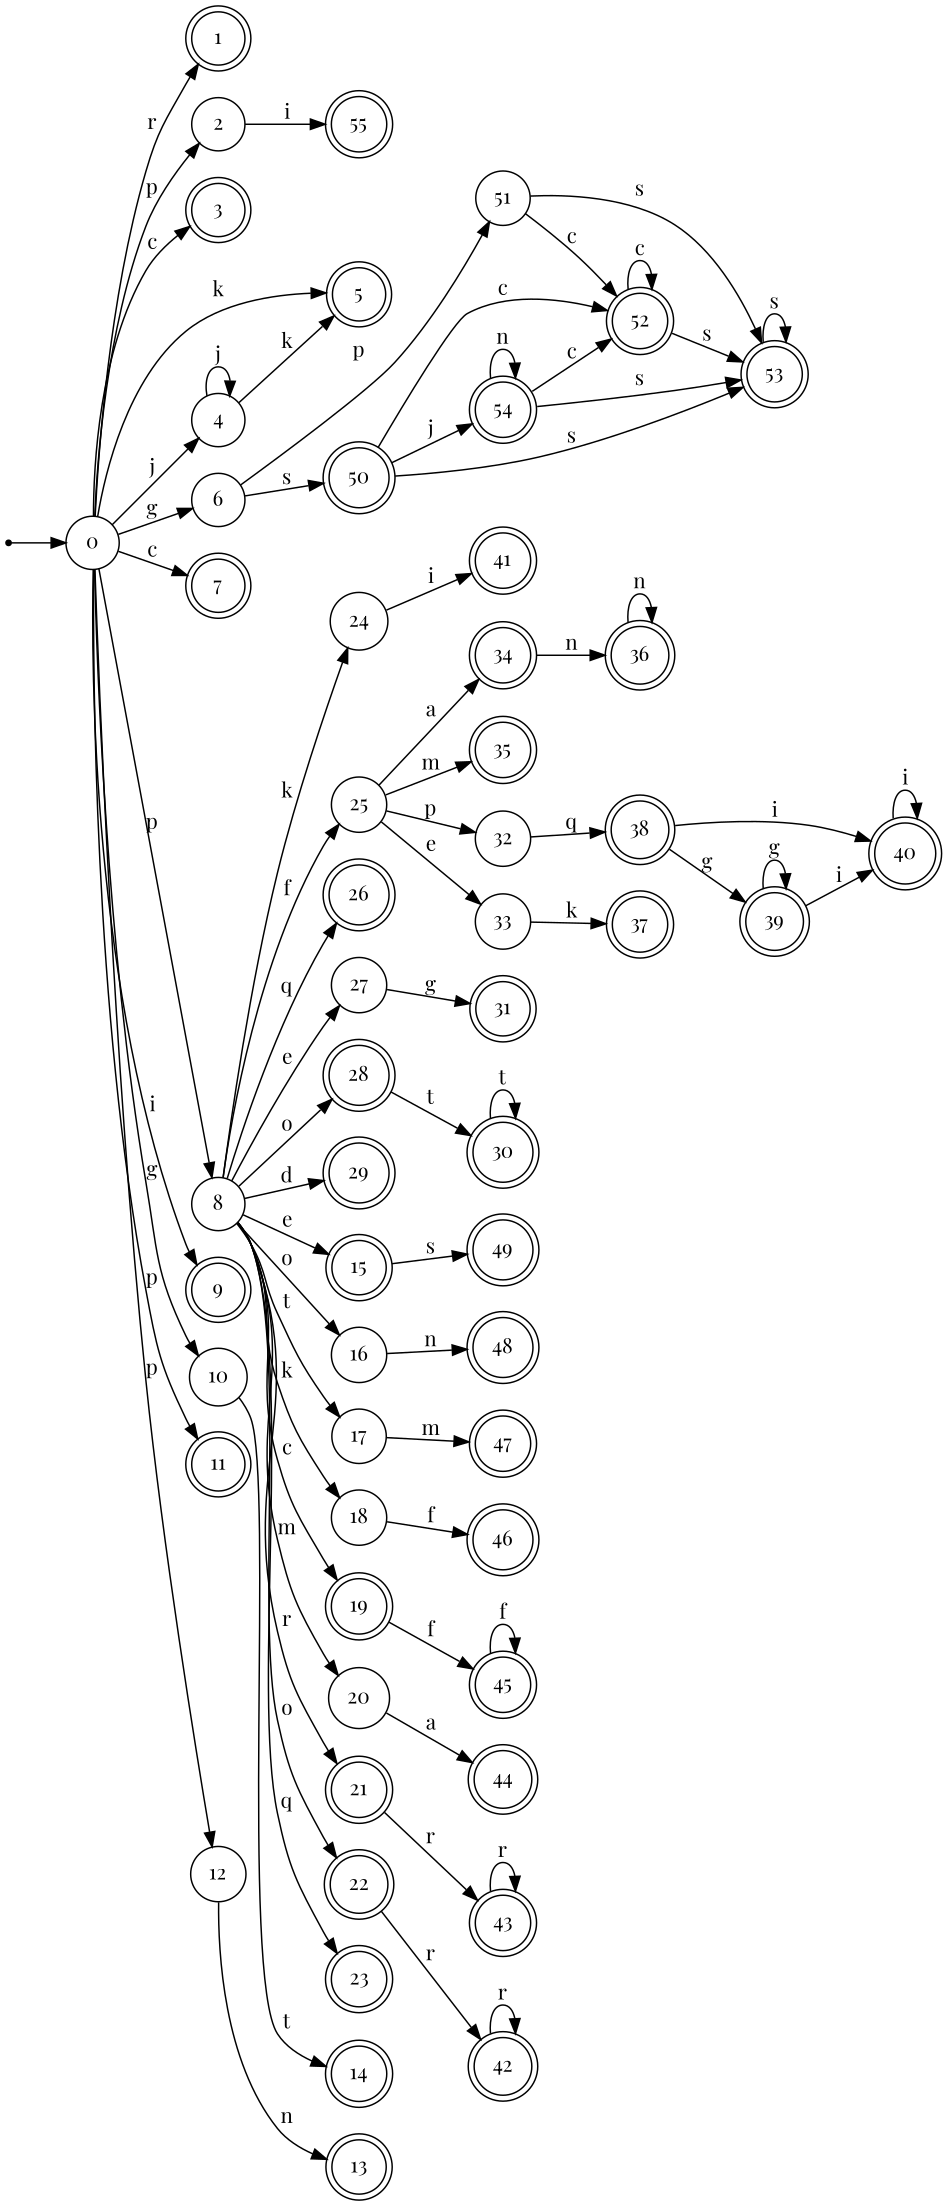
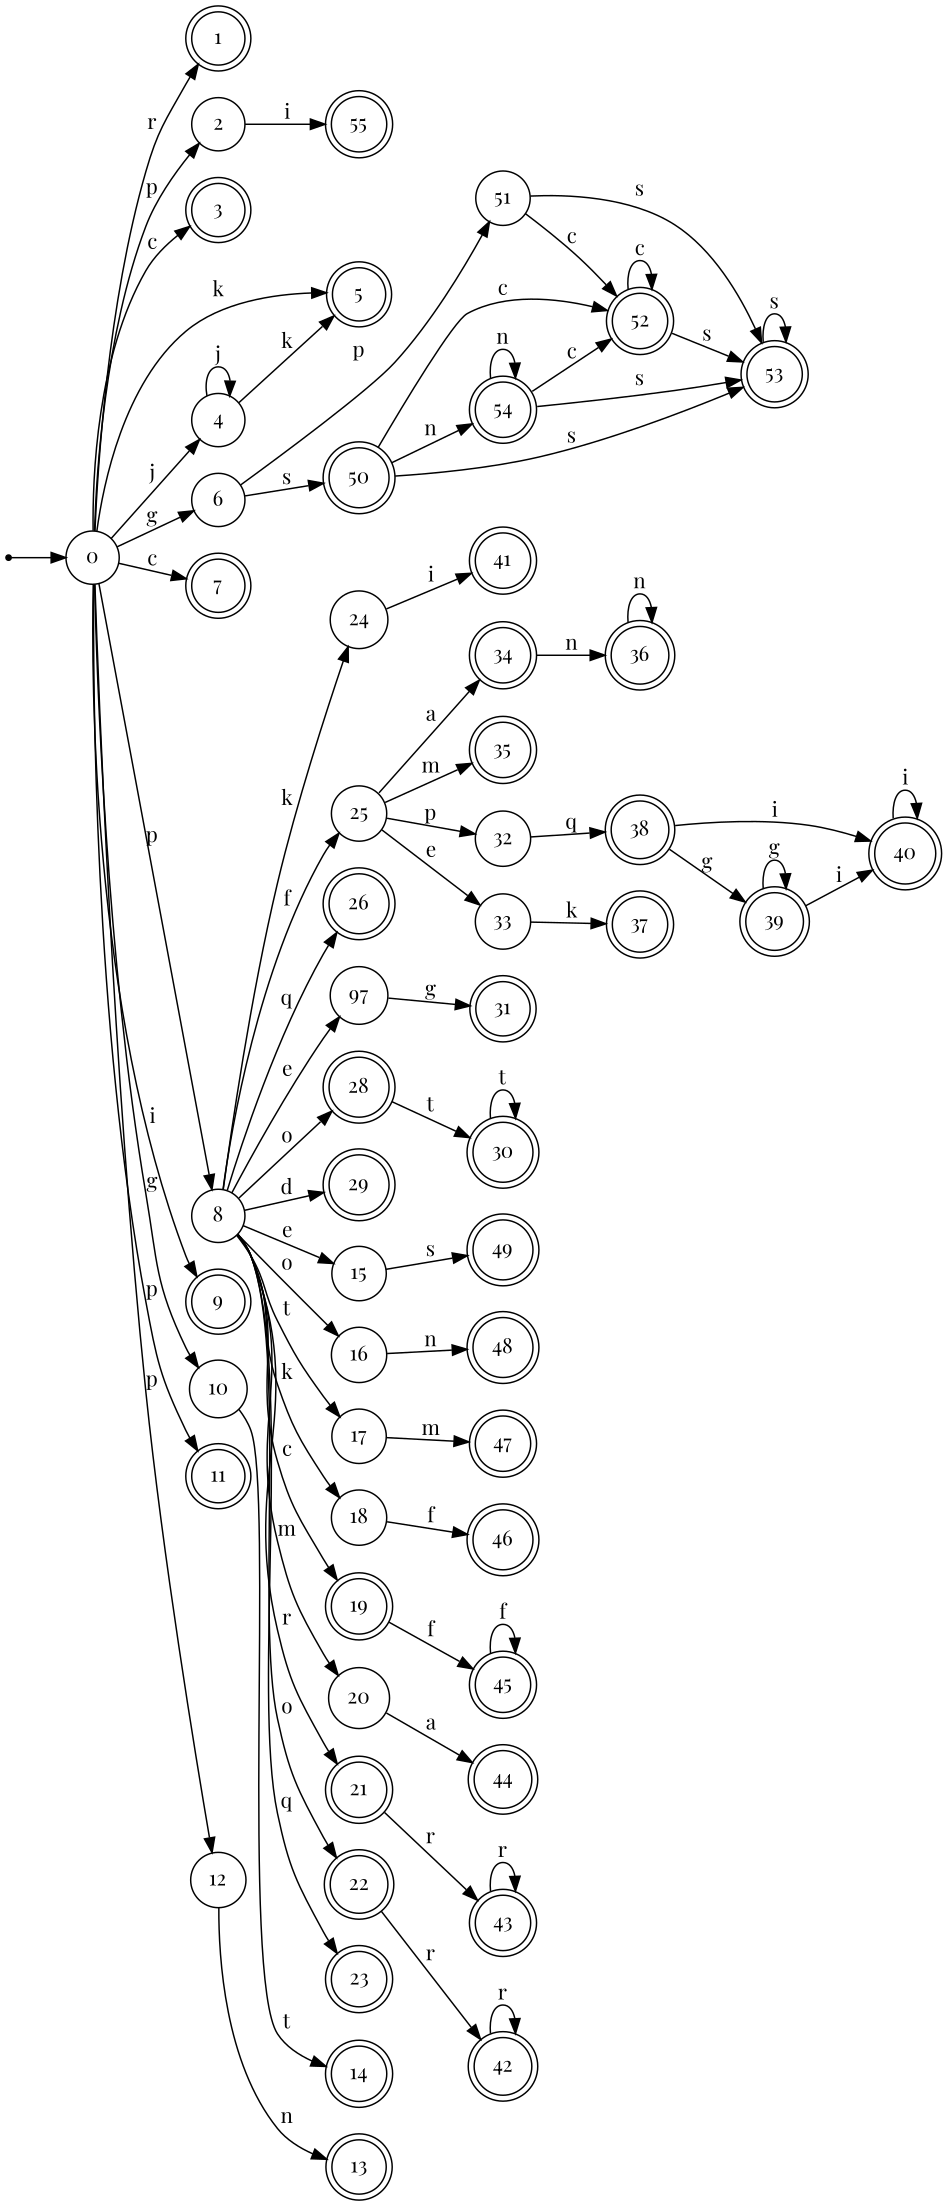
edge "50" -> "54": label "j" -> "n"
node "27": label "27" -> "97"
node "15": shape doublecircle -> circle
